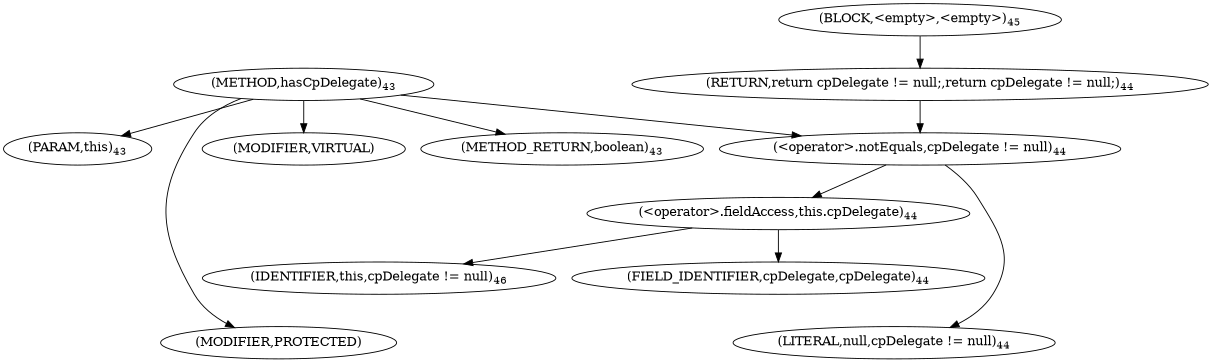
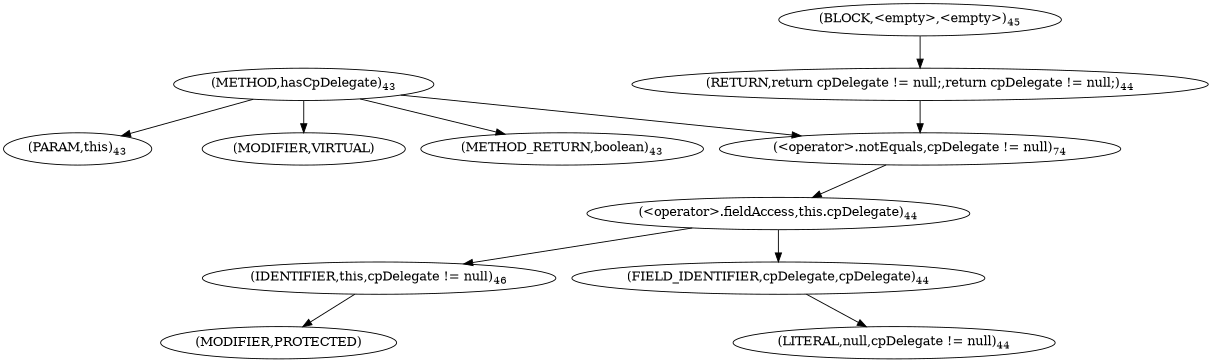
node "(<operator>.notEquals,cpDelegate != null)": text "44" -> "74"
edge "(METHOD,hasCpDelegate)" -> "(MODIFIER,PROTECTED)": now "(IDENTIFIER,this,cpDelegate != null)" -> "(MODIFIER,PROTECTED)"
edge "(<operator>.notEquals,cpDelegate != null)" -> "(LITERAL,null,cpDelegate != null)": now "(FIELD_IDENTIFIER,cpDelegate,cpDelegate)" -> "(LITERAL,null,cpDelegate != null)"
